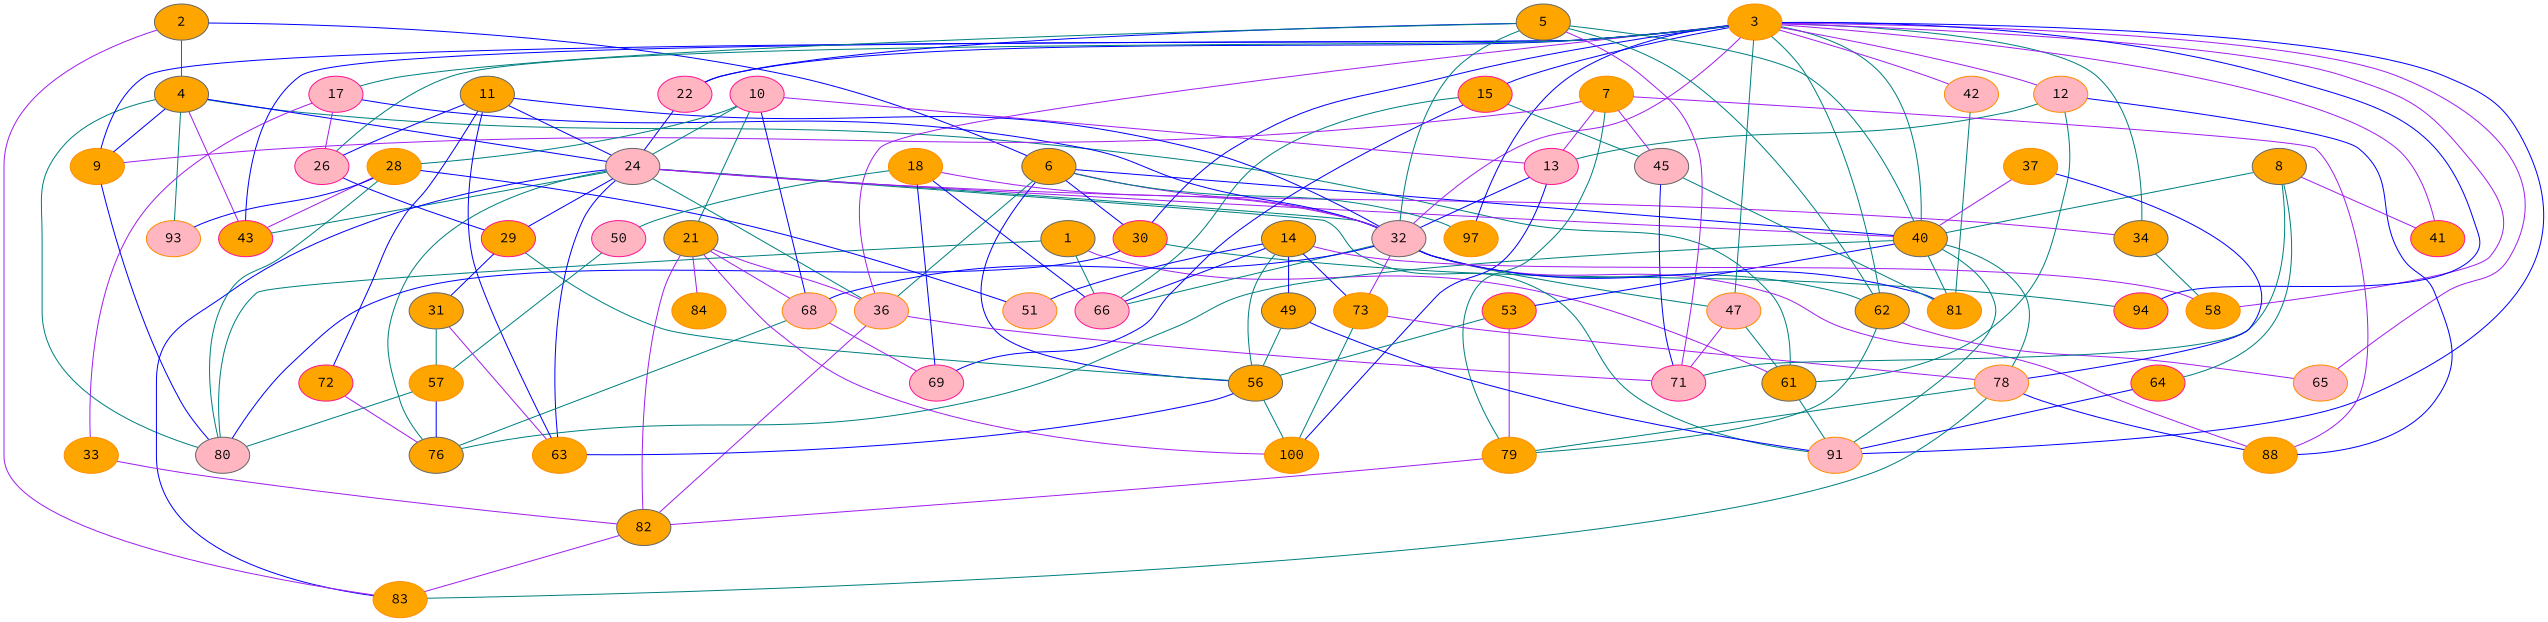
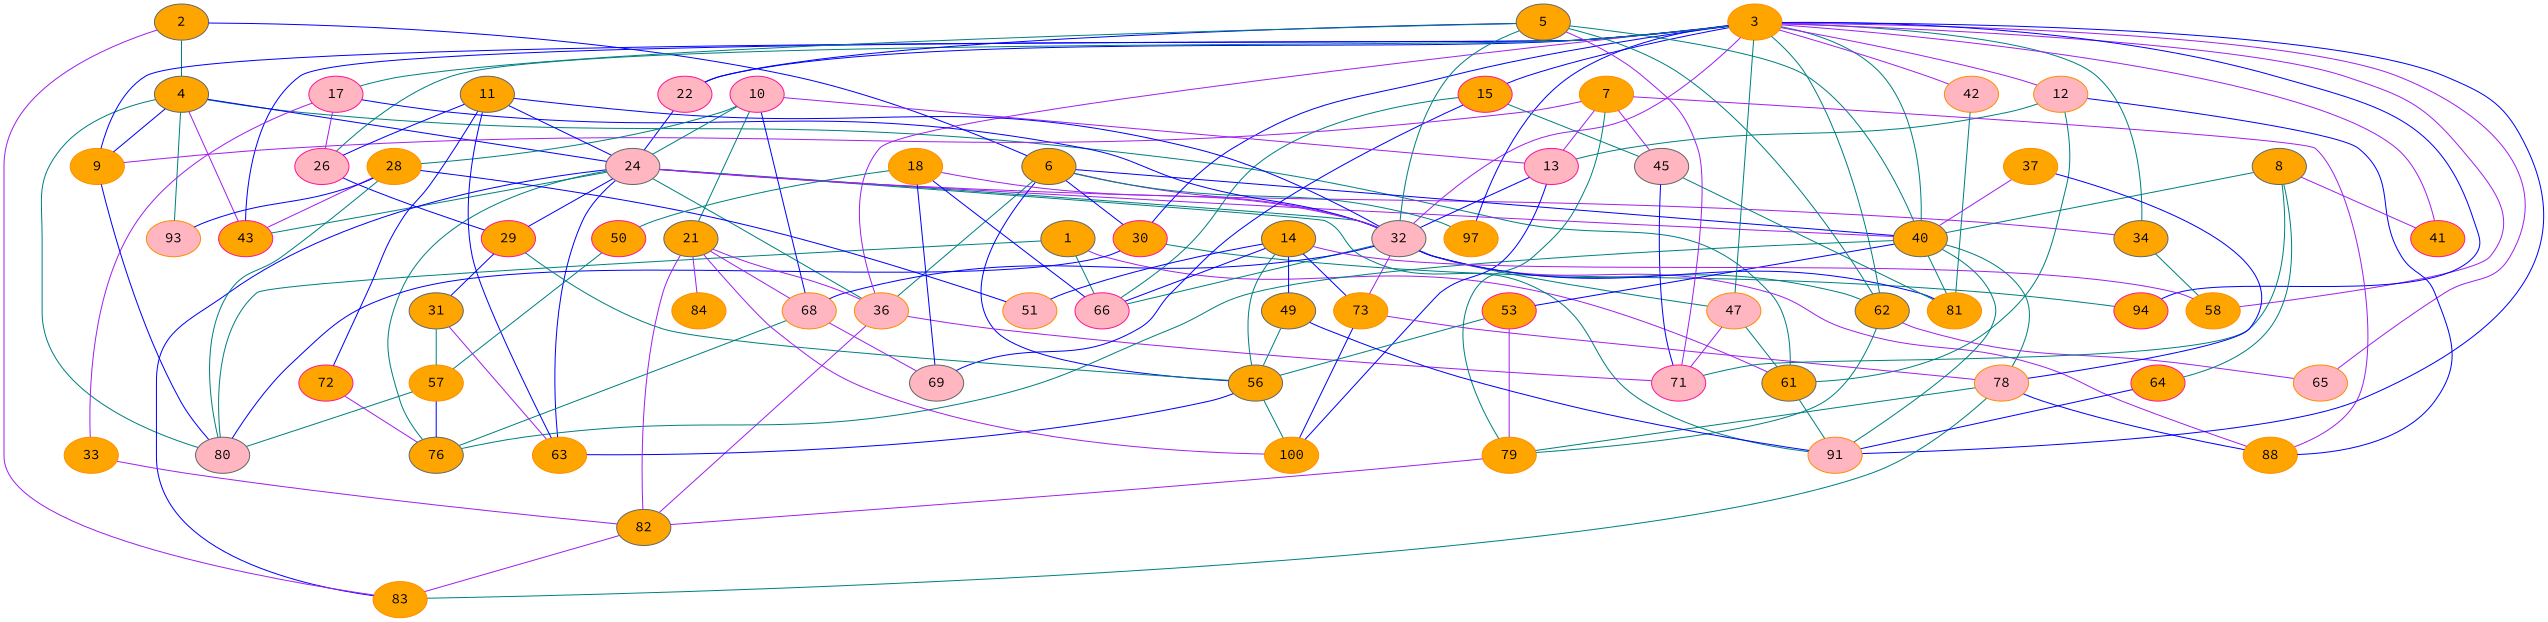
node "50": fillcolor lightpink -> orange
node "69": color deeppink -> gray40
edge "73" -- "100": color teal -> blue
